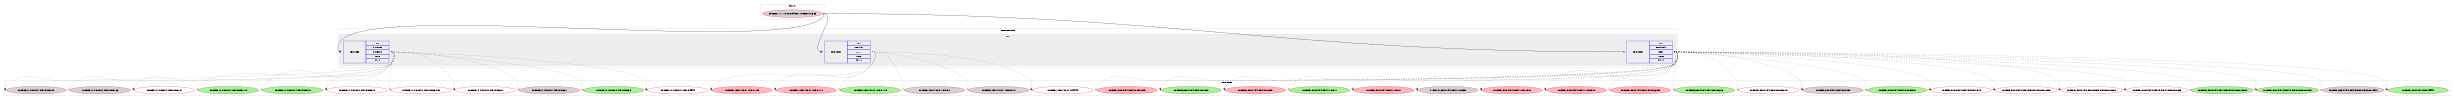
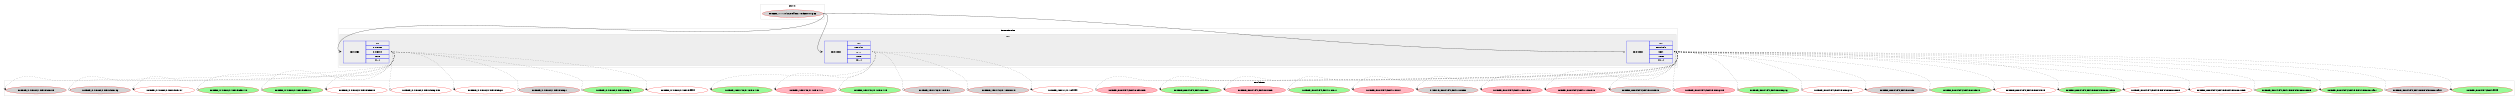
node "portage://net-misc/rsync-3.2.7-r3": fillcolor lightpink -> palegreen
node "portage://net-misc/rsync-9999": label "portage://net-misc/rsync-9999" -> "portage://net-run/rsync-9999"
node "portage://app-shells/bash-5.0_p18-r2": added
node "portage://app-shells/bash-5.3_alpha_p20240815": fillcolor white -> palegreen
